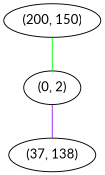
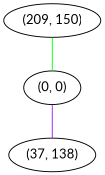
node "(200, 150)": label "(200, 150)" -> "(209, 150)"
node "(0, 2)": label "(0, 2)" -> "(0, 0)"
